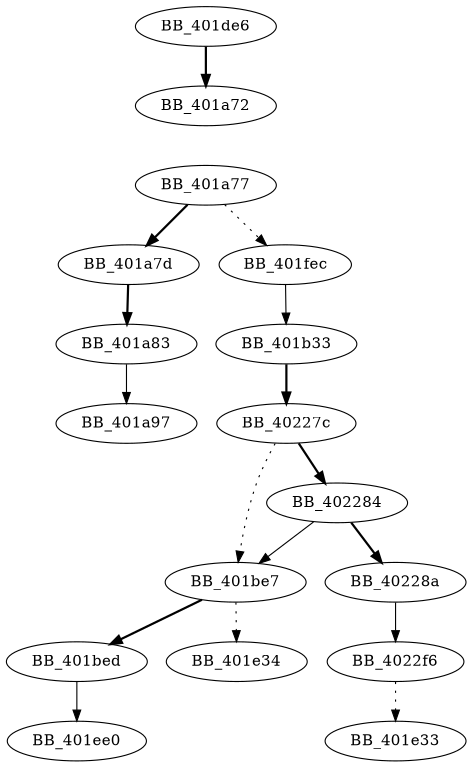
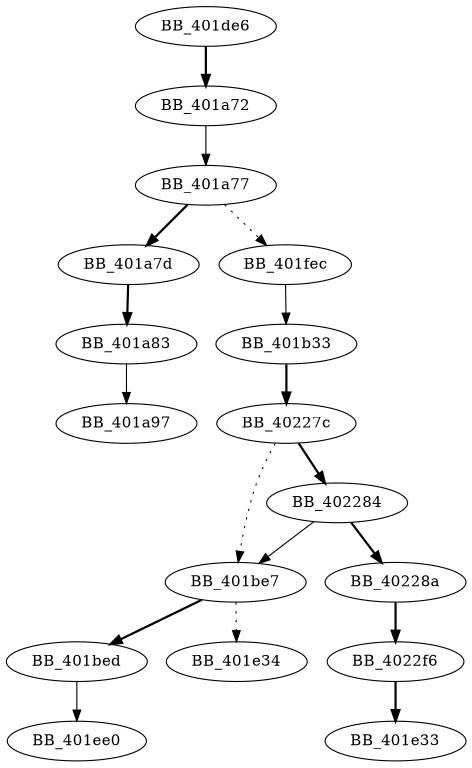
edge "BB_401a72" -> "BB_401a77": added
edge "BB_40228a" -> "BB_4022f6": style solid -> bold
edge "BB_4022f6" -> "BB_401e33": style dotted -> bold
